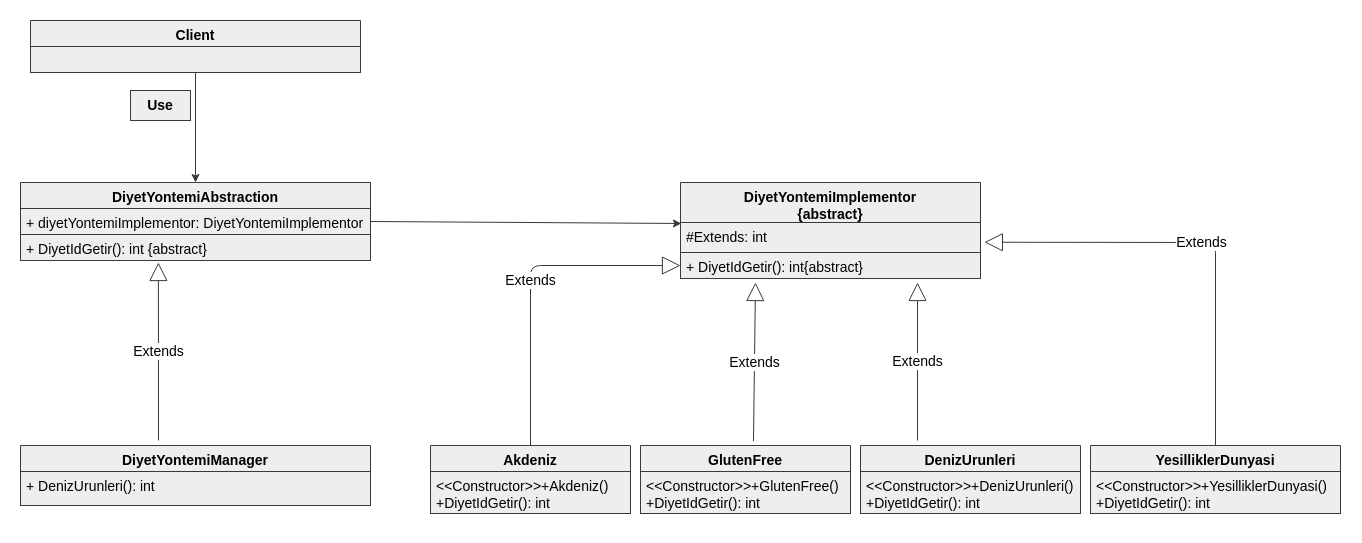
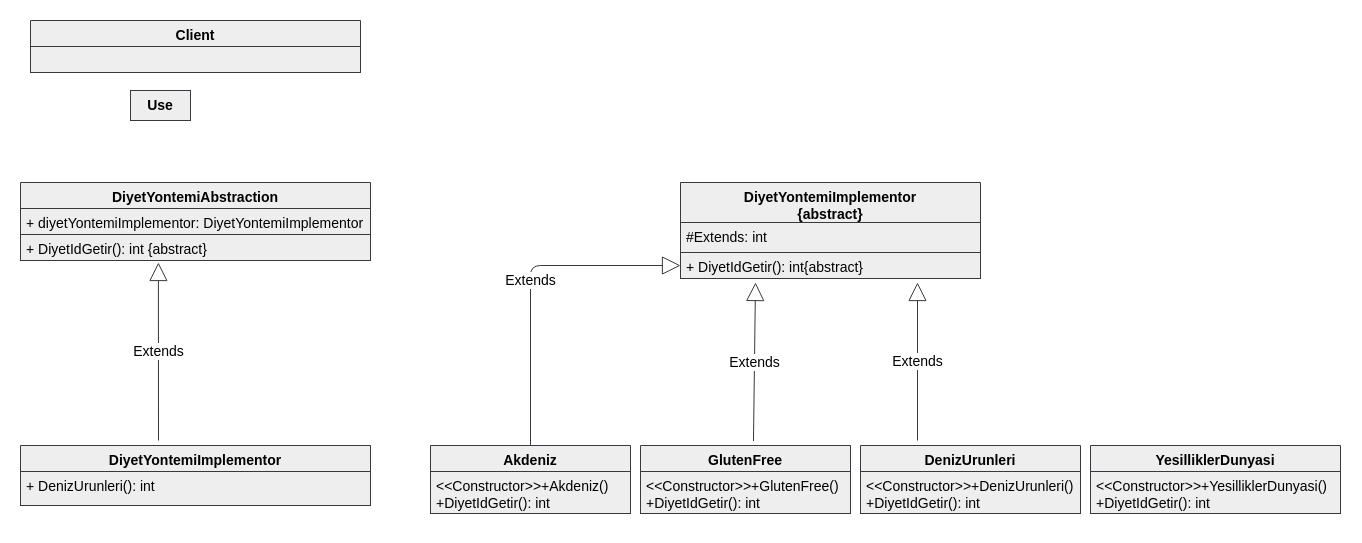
edge "Client" -> "DiyetYontemiAbstraction": removed
edge "+ diyetYontemiImplementor: DiyetYontemiImplementor" -> "#Extends: int": removed
edge "YesilliklerDunyasi" -> "#Extends: int": removed, label "Extends"
node "DiyetYontemiManager": label "DiyetYontemiManager" -> "DiyetYontemiImplementor"
